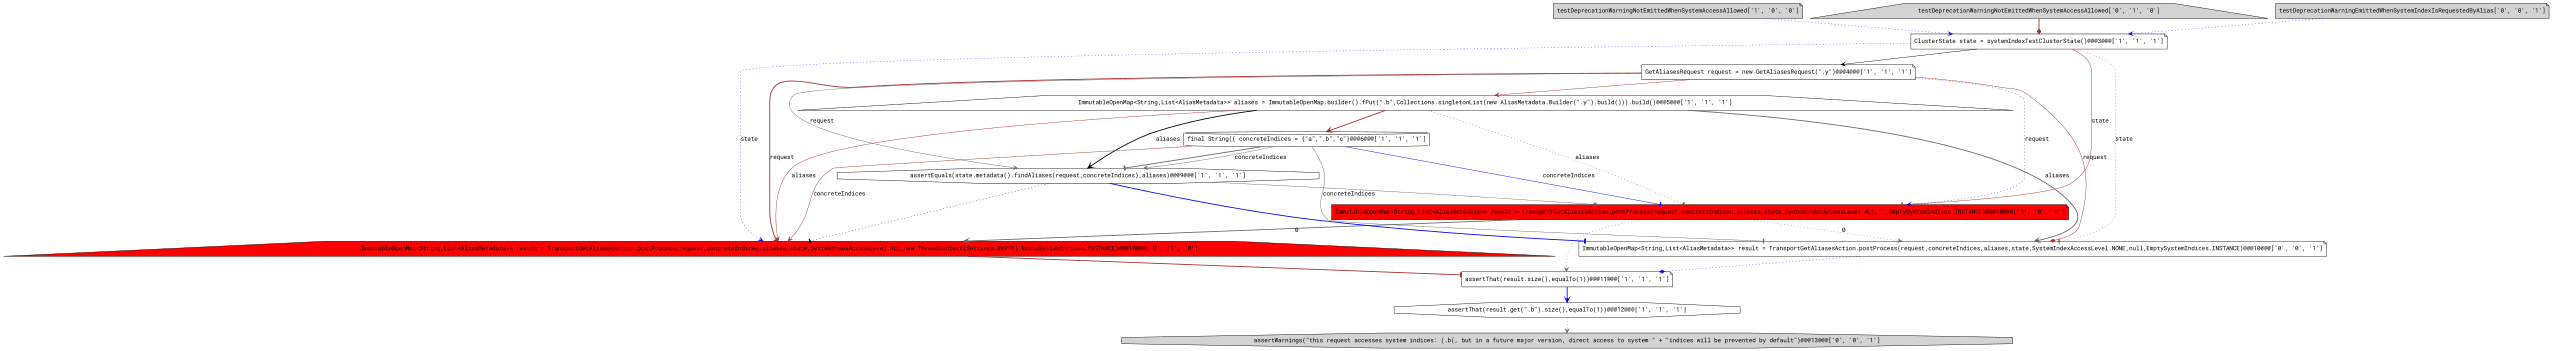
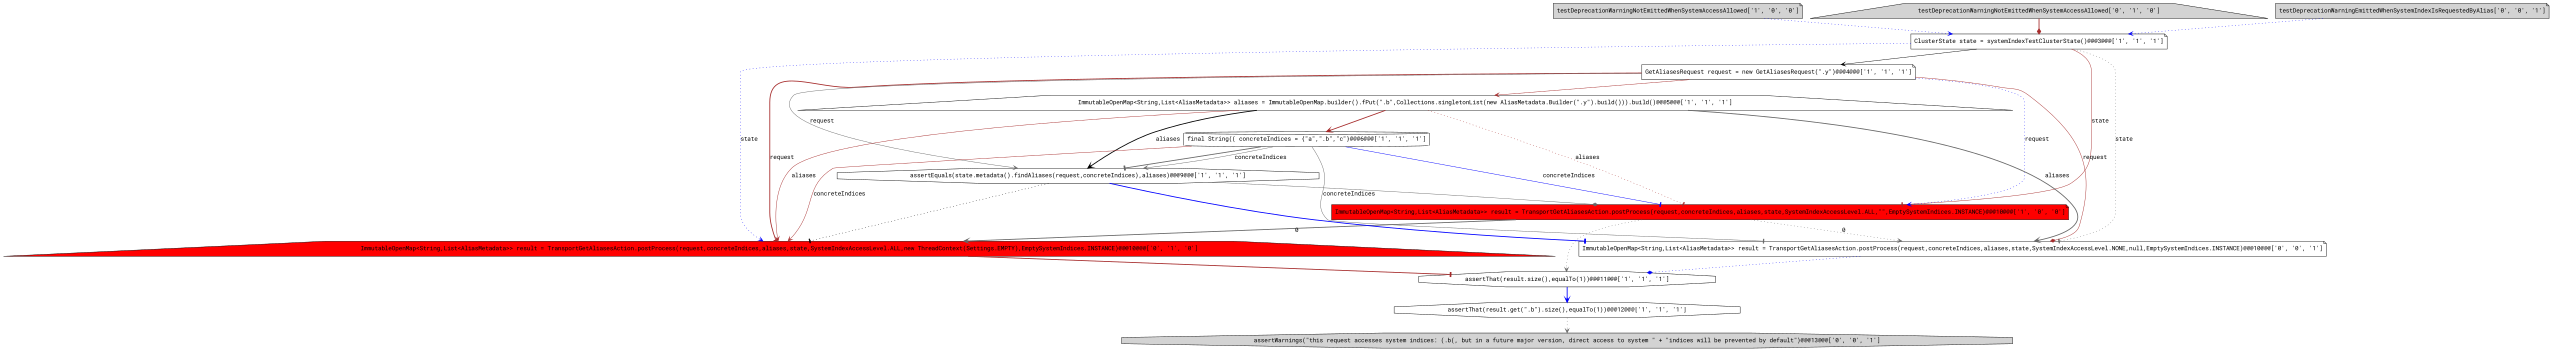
node "assertThat(result.size(),equalTo(1))@@@11@@@['1', '1', '1']": shape note -> octagon
